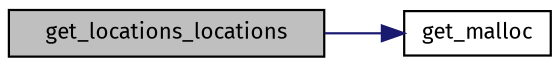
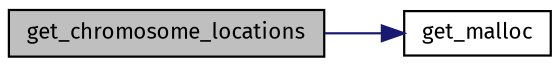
node "get_locations_locations": label "get_locations_locations" -> "get_chromosome_locations"
